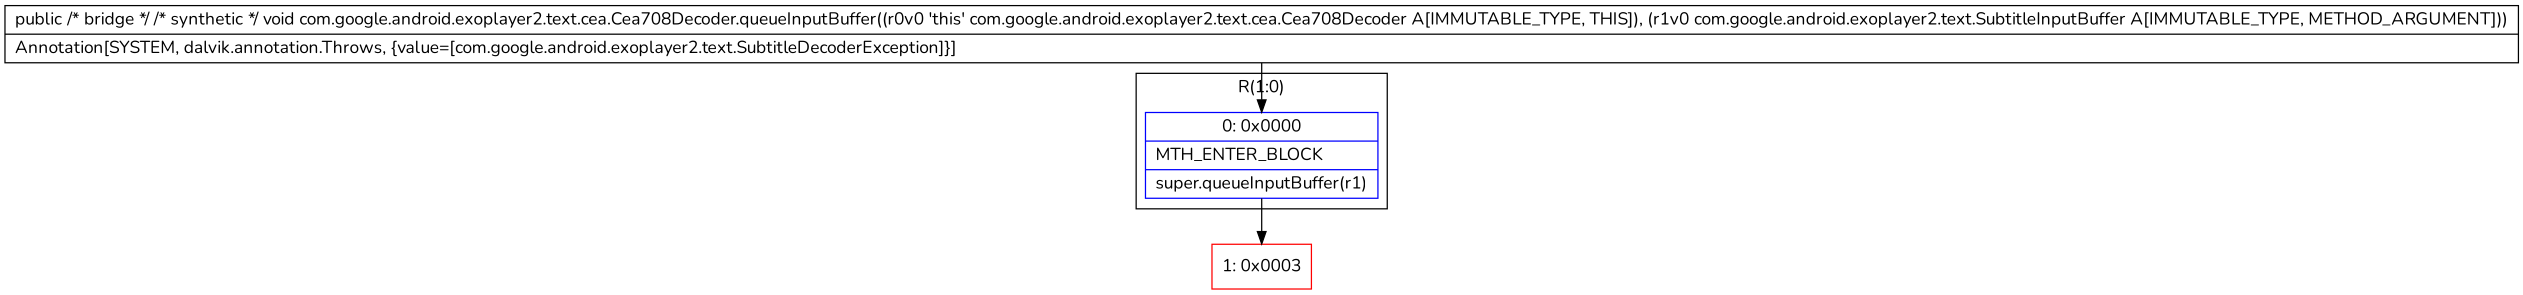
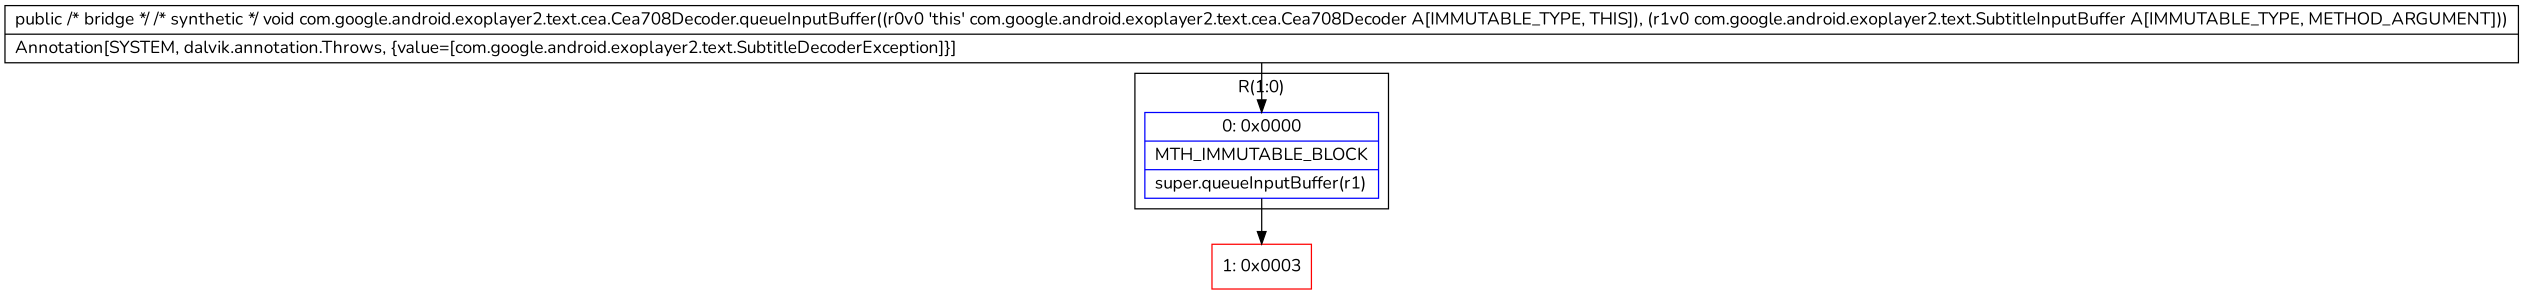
node "0: 0x0000": text "MTH_ENTER_BLOCK" -> "MTH_IMMUTABLE_BLOCK"
